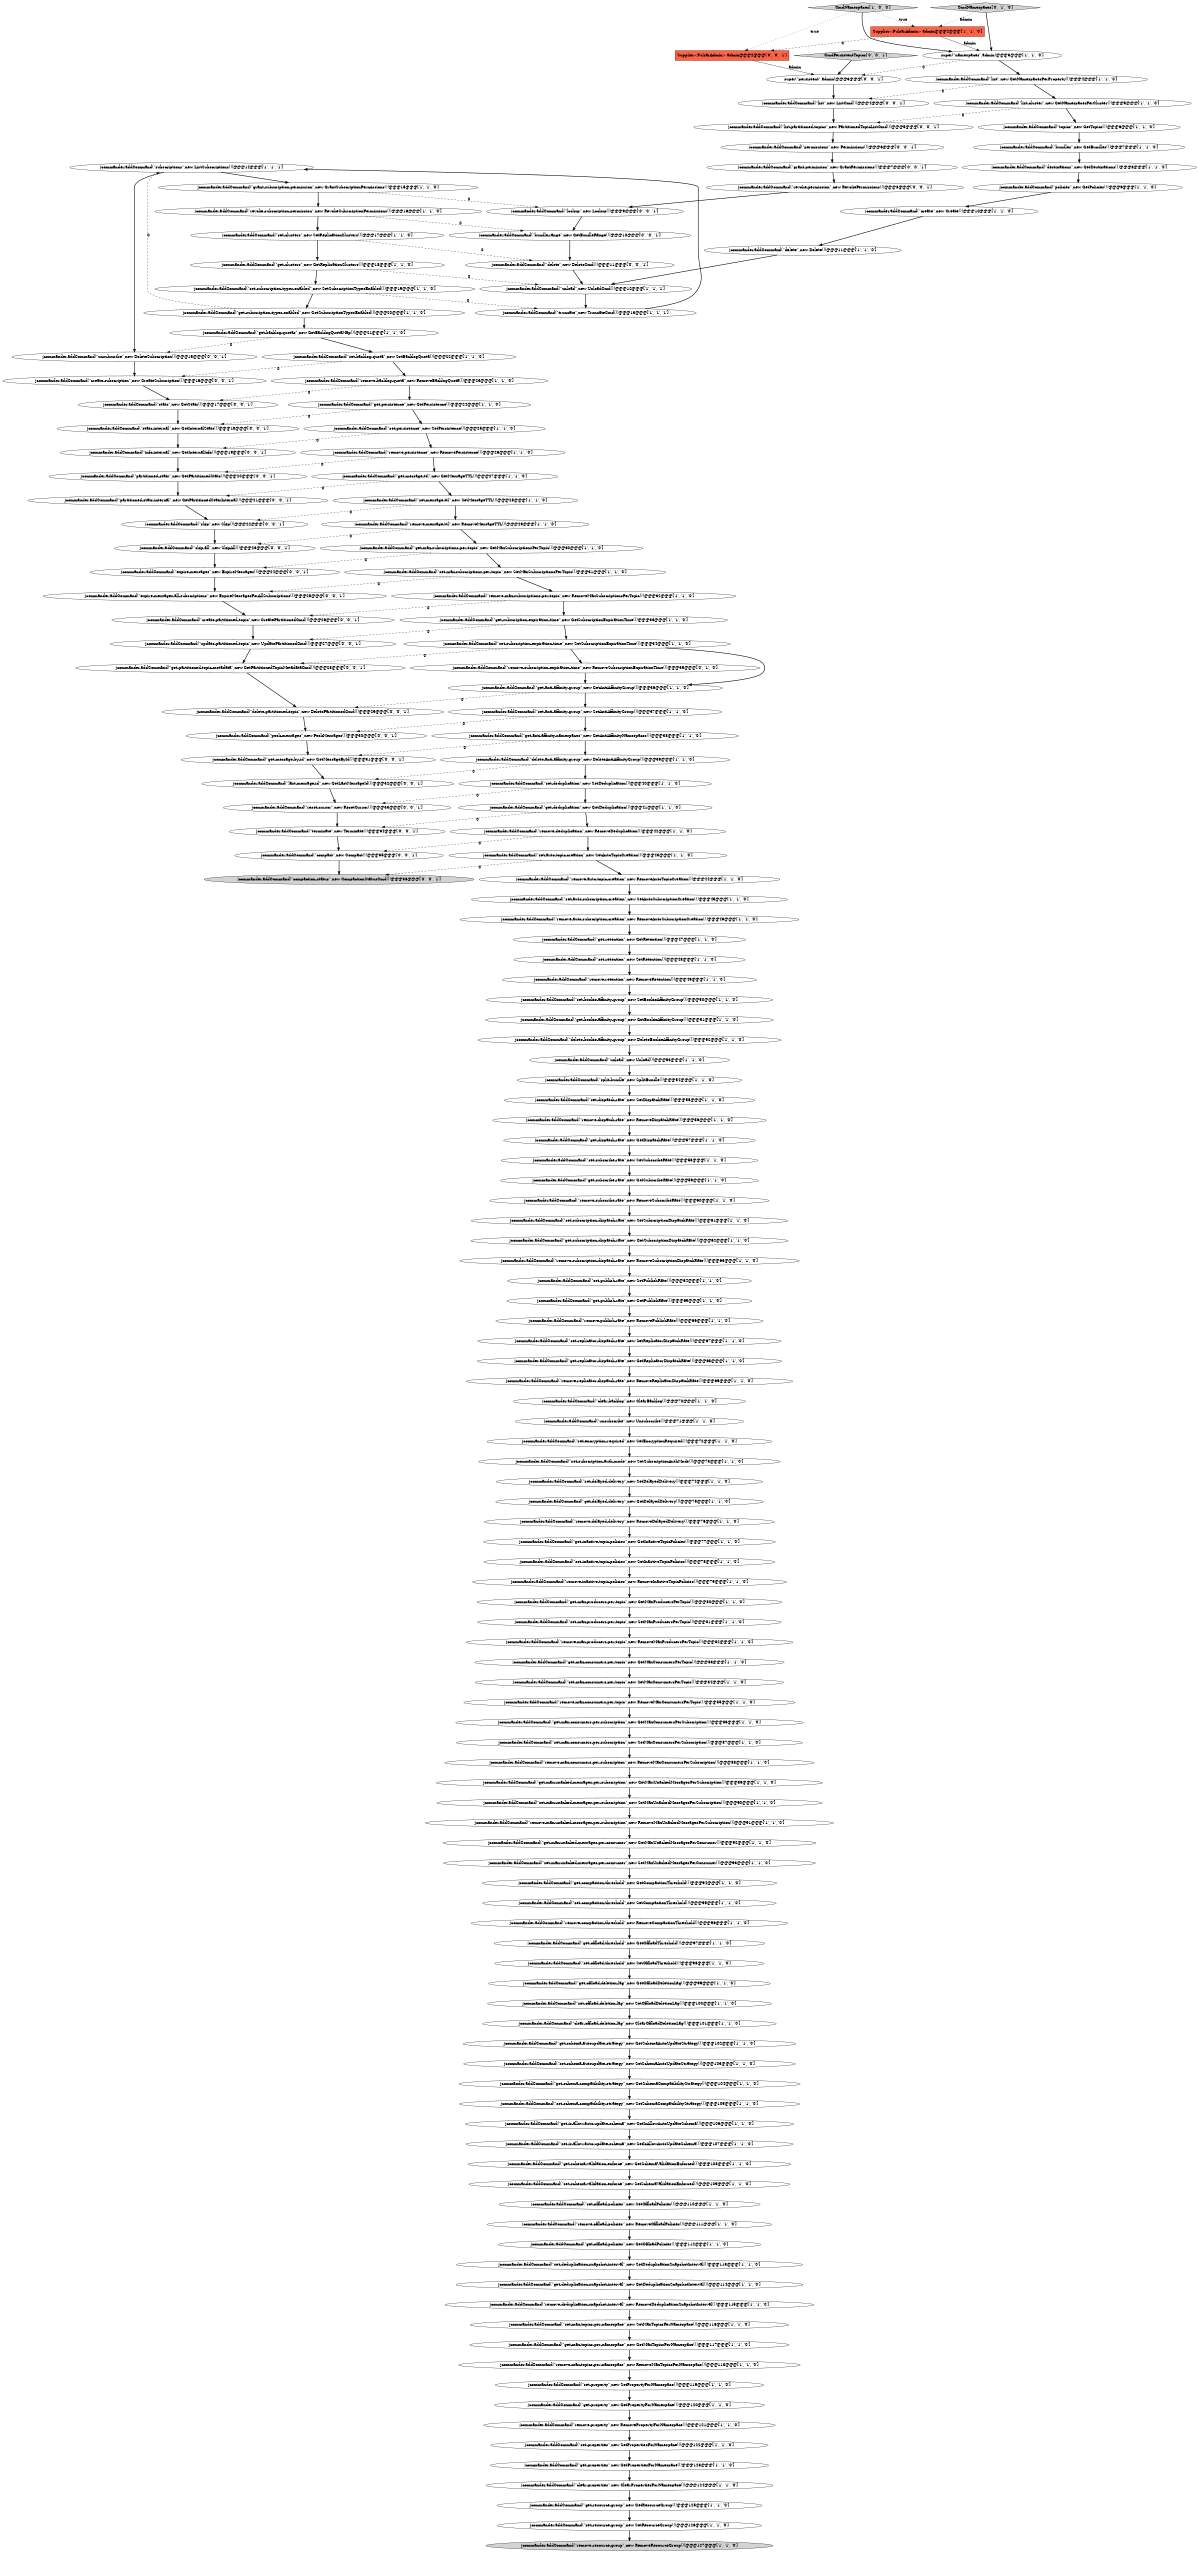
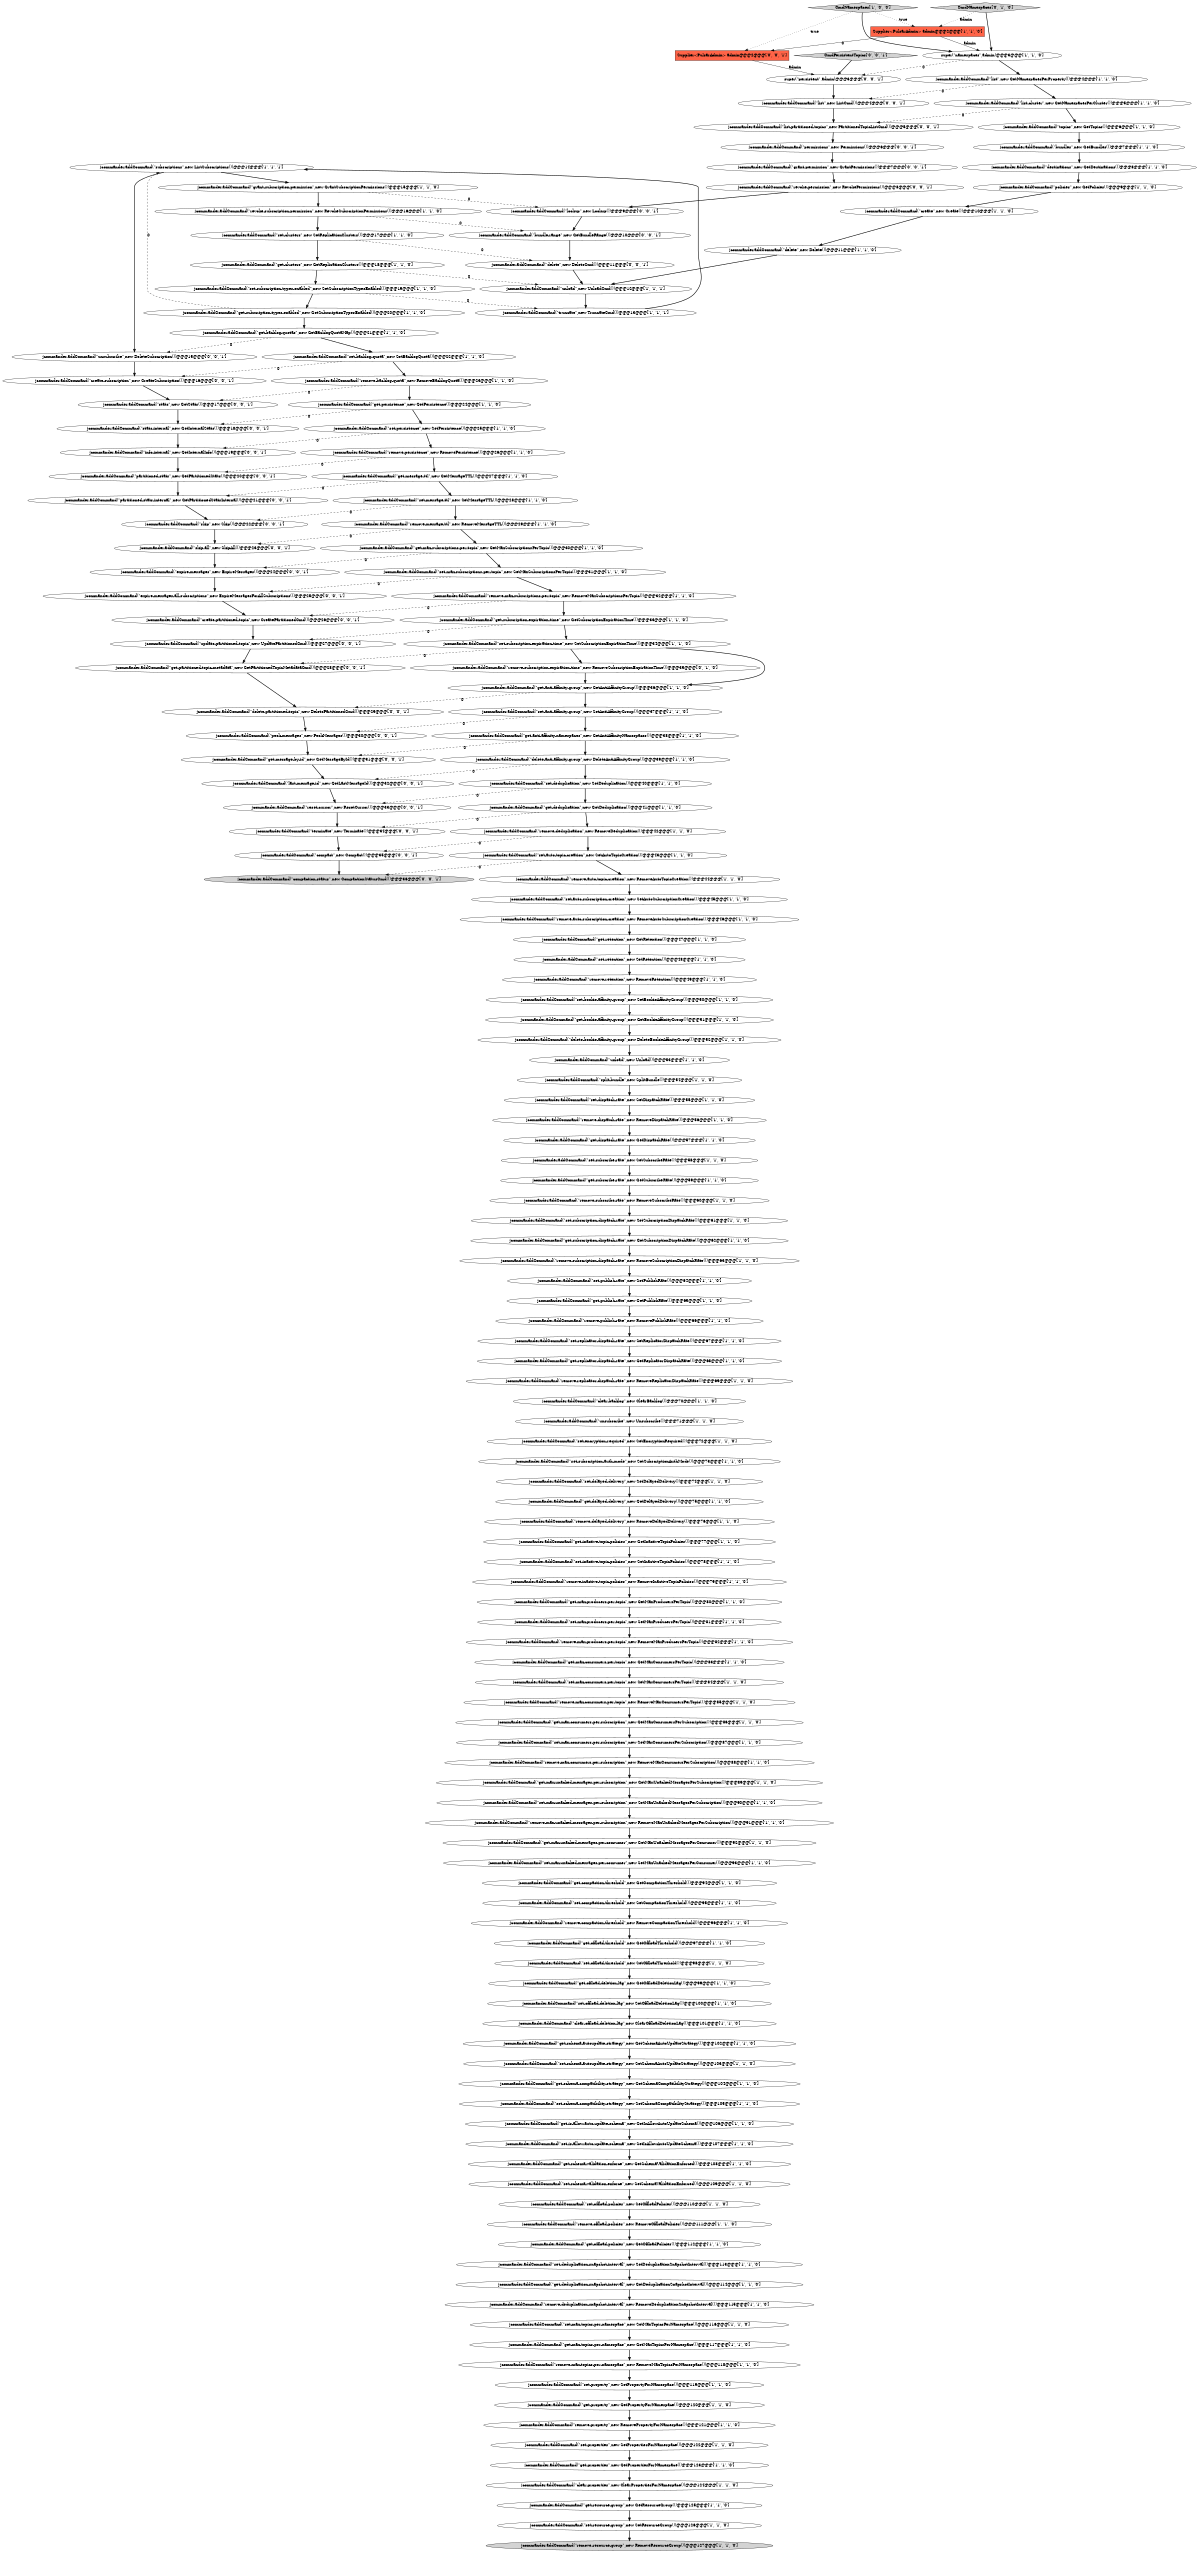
edge "Supplier<PulsarAdmin> admin@@@2@@@['1', '1', '0']" -> "Supplier<PulsarAdmin> admin@@@2@@@['0', '0', '1']": style dashed -> solid
